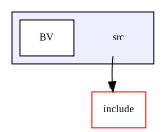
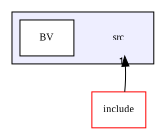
edge "src" -> "include": reversed
